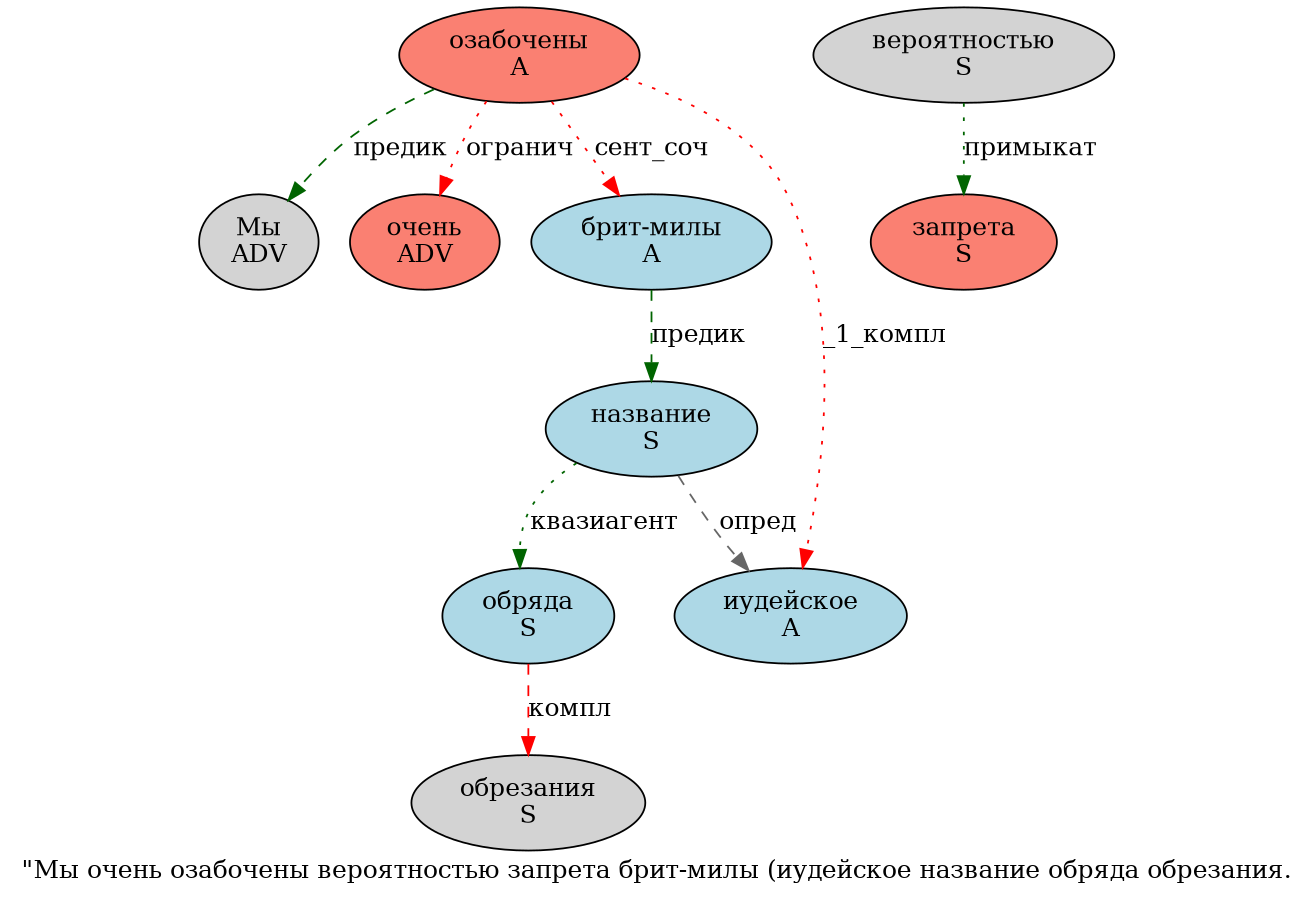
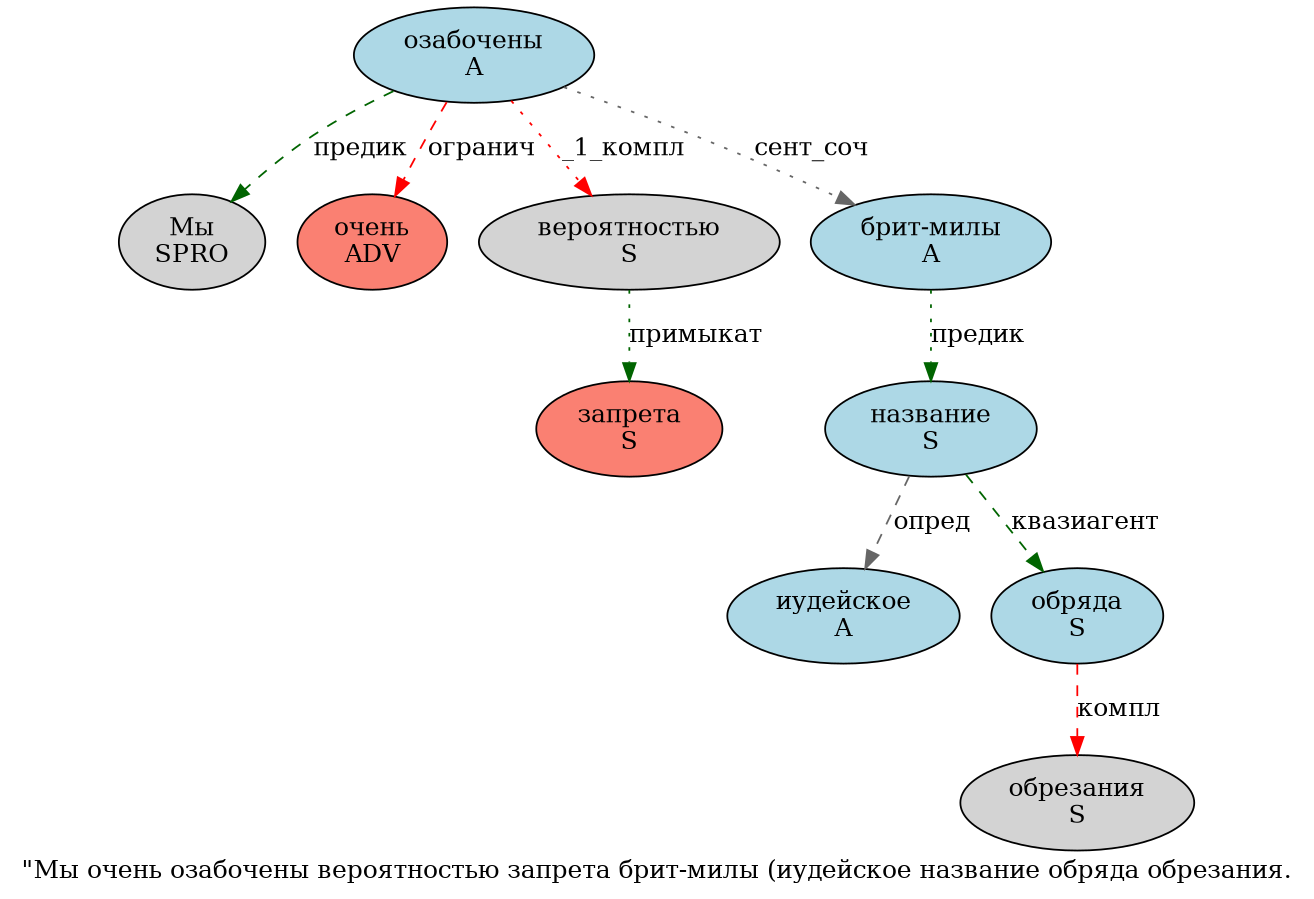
node "озабочены A": fillcolor salmon -> lightblue
edge "озабочены A" -> "очень ADV": style dotted -> dashed
edge "озабочены A" -> "брит-милы A": color red -> gray40
node "Мы ADV": label "Мы ADV" -> "Мы SPRO"
edge "озабочены A" -> "иудейское A": now "озабочены A" -> "вероятностью S"
edge "брит-милы A" -> "название S": style dashed -> dotted
edge "название S" -> "обряда S": style dotted -> dashed
